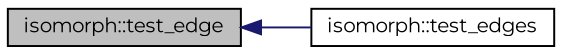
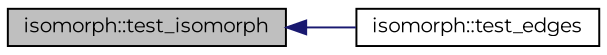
node "isomorph::test_edge": label "isomorph::test_edge" -> "isomorph::test_isomorph"
